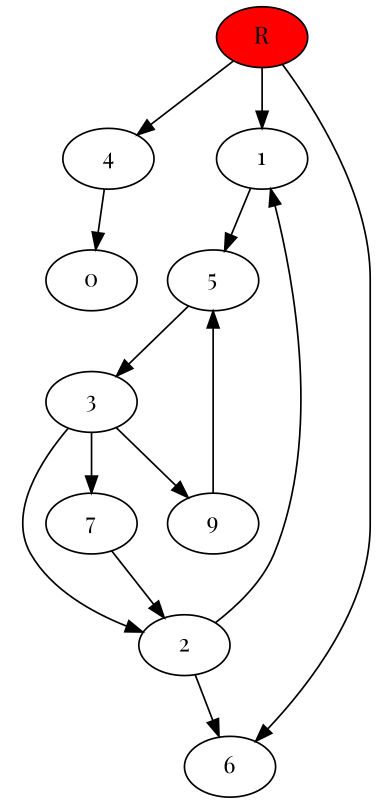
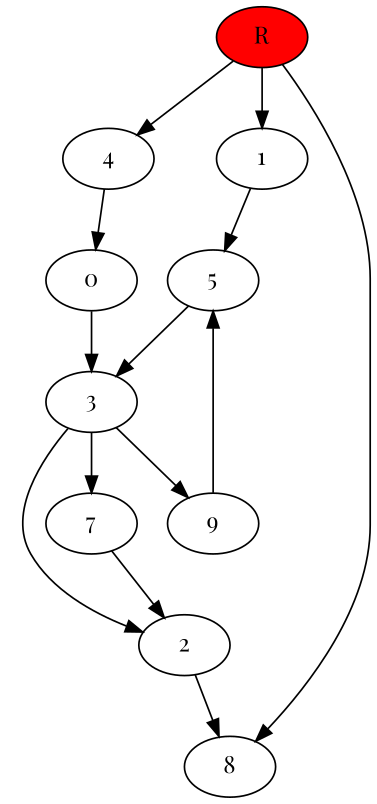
edge "0" -> "3": added
edge "2" -> "1": removed
node "6": label "6" -> "8"
